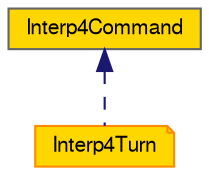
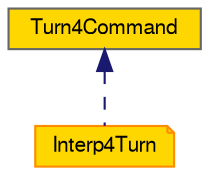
node "Interp4Command": label "Interp4Command" -> "Turn4Command"
